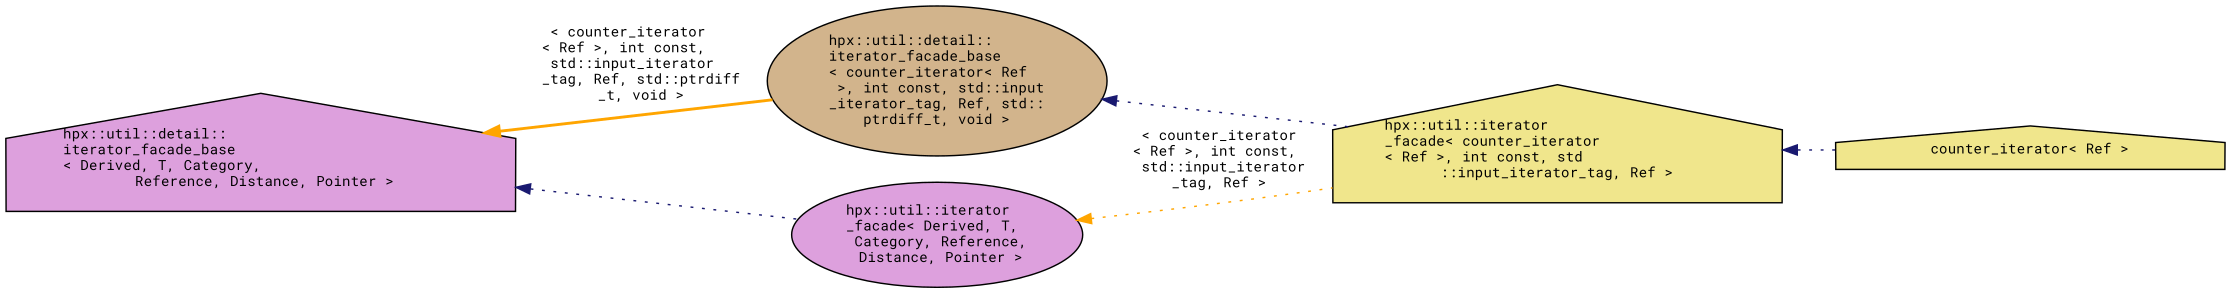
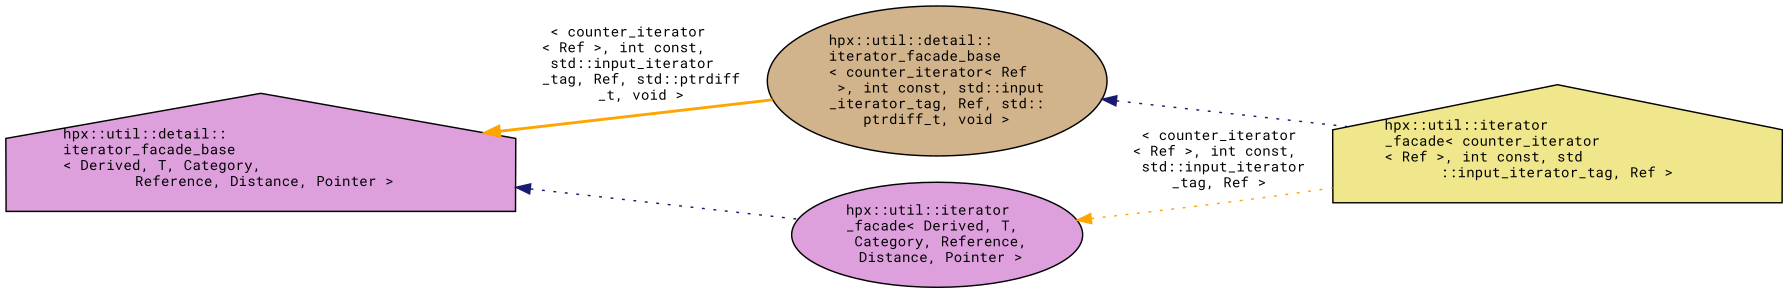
node "counter_iterator< Ref >": removed
